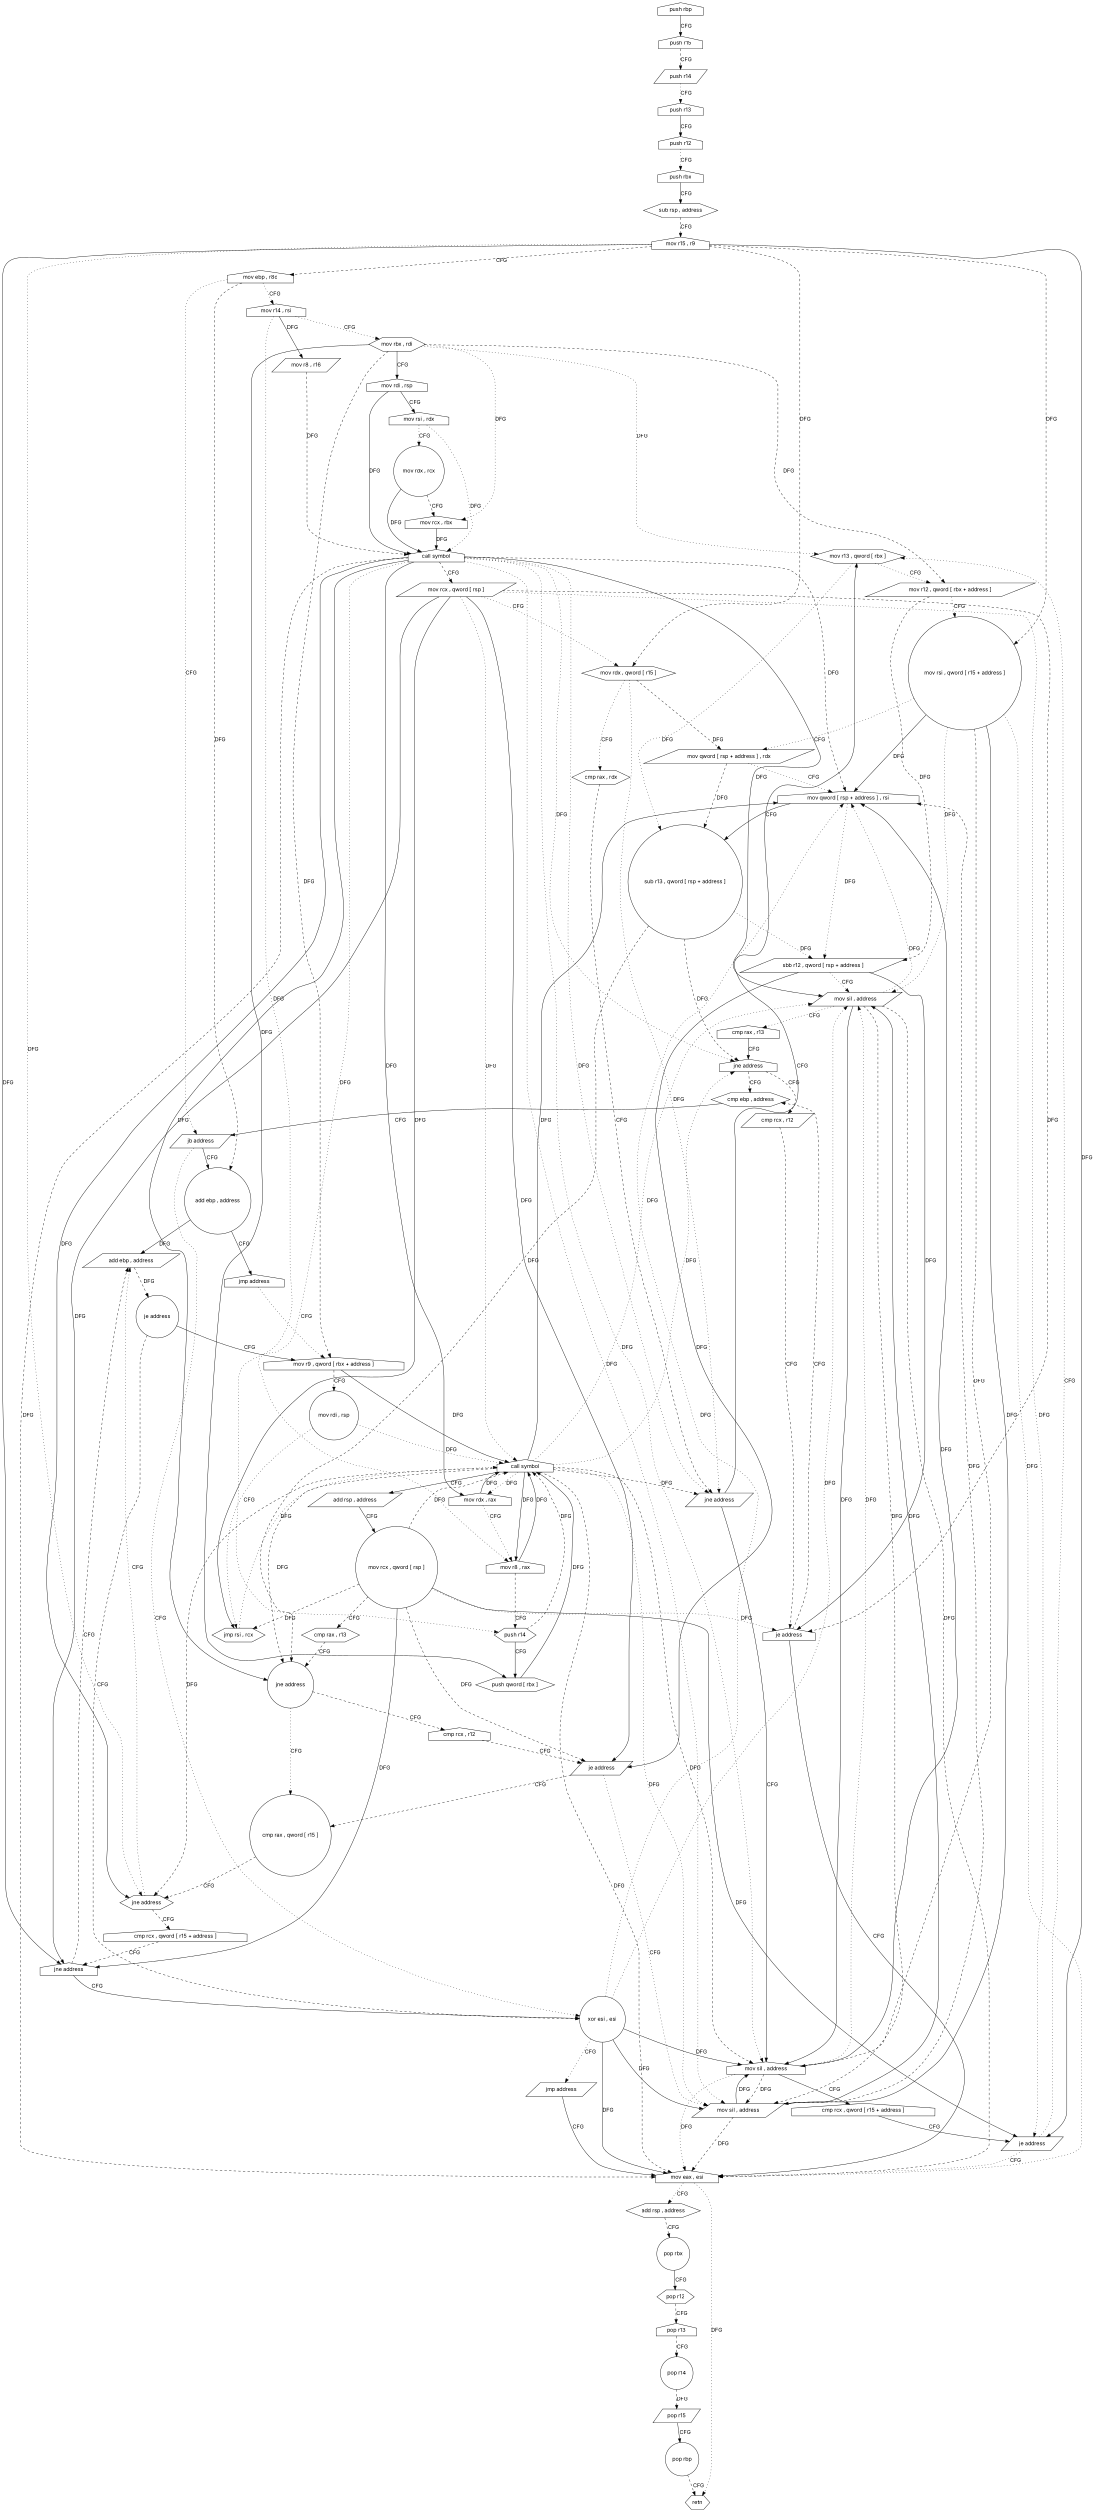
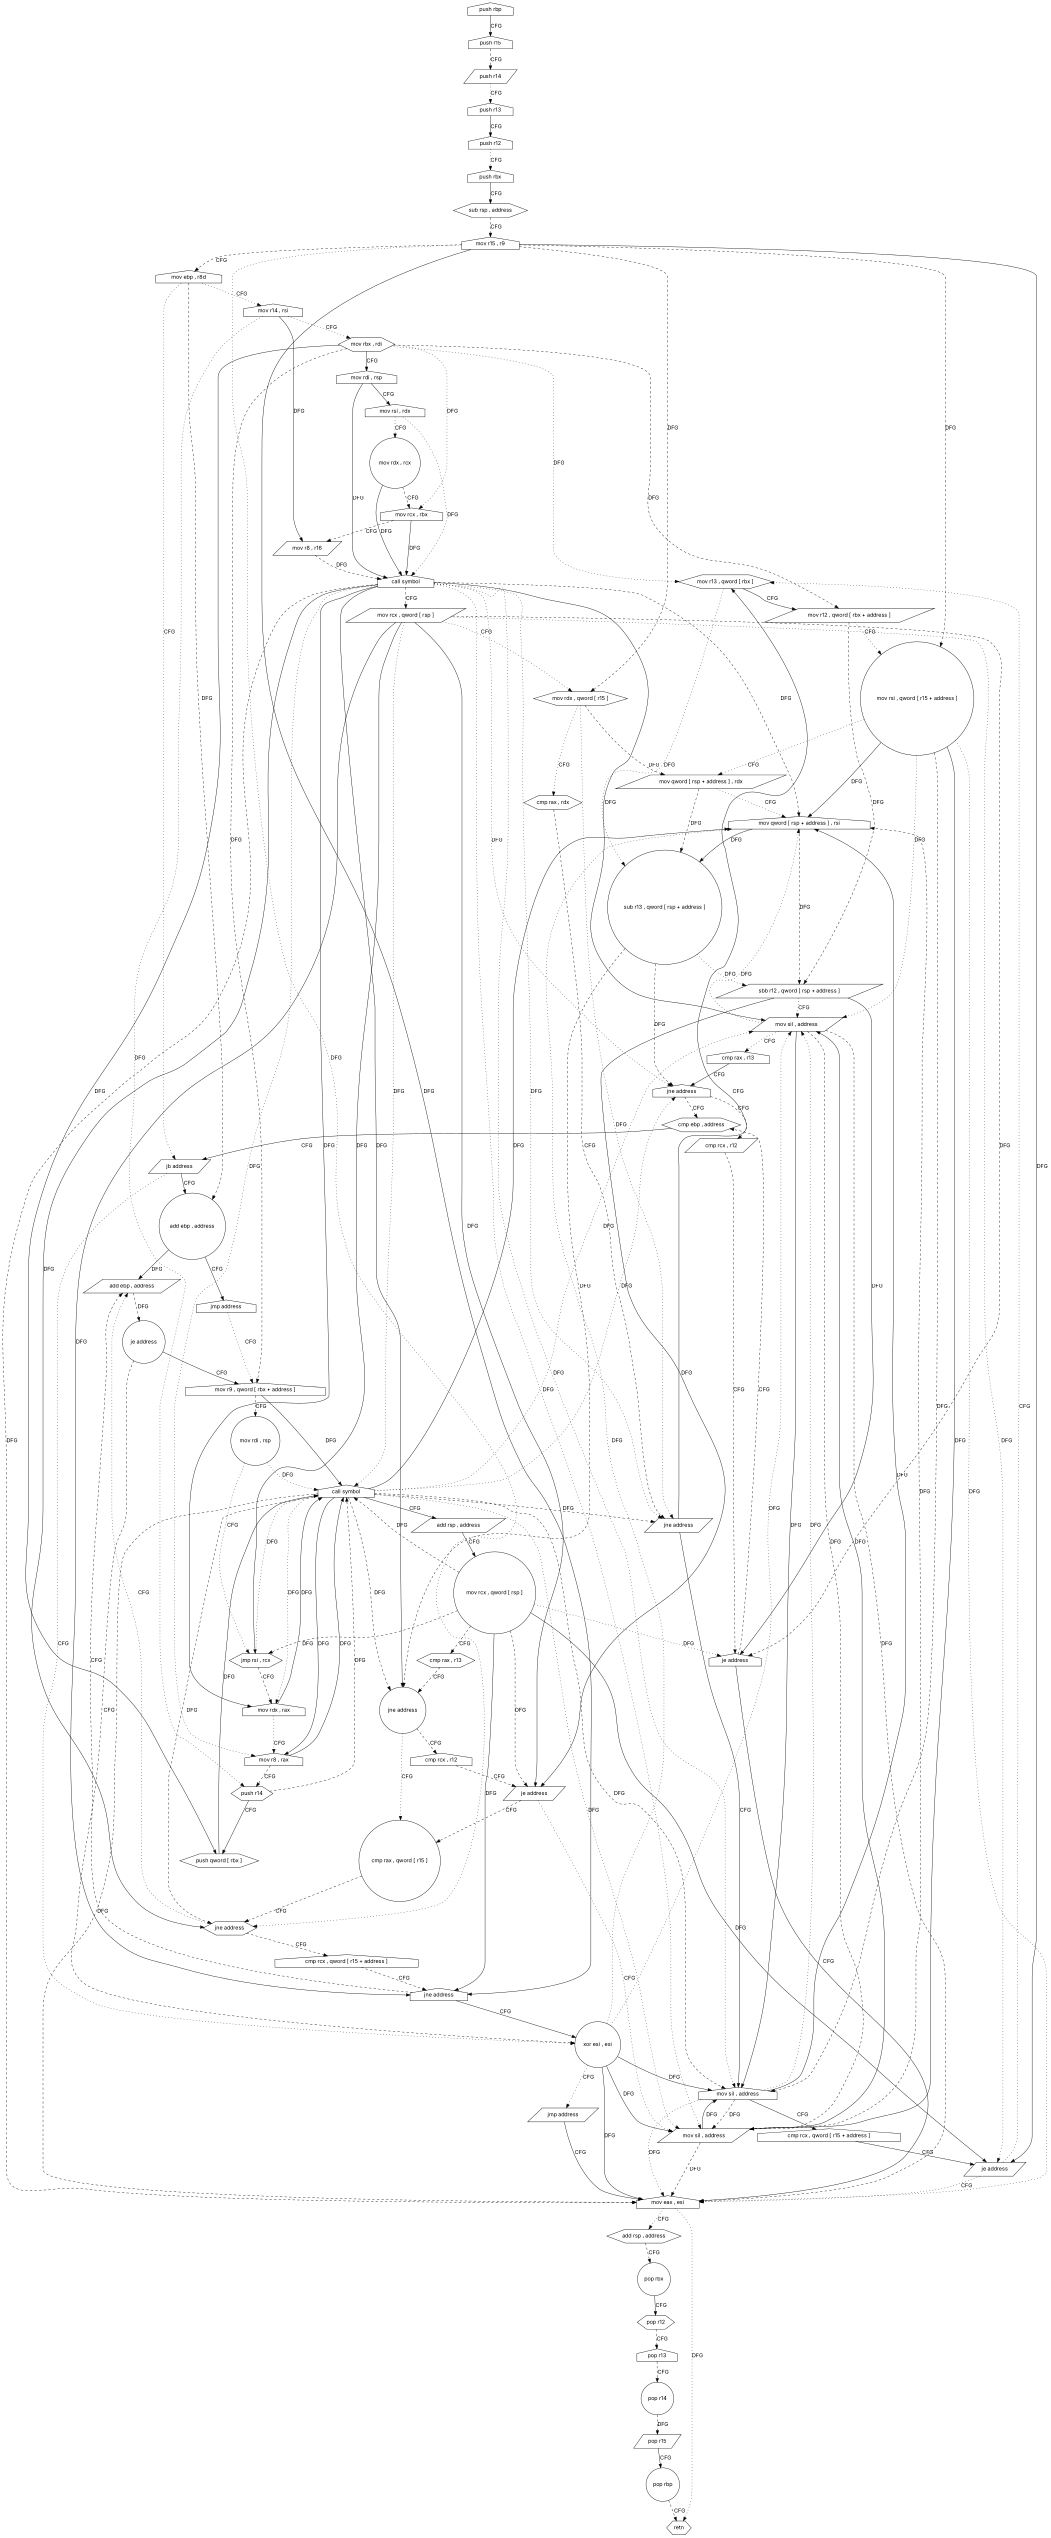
edge "mov rcx , rbx" -> "mov r8 , r16": added, label "CFG"
edge "mov r13 , qword [ rbx ]" -> "mov r12 , qword [ rbx + address ]": style dotted -> solid
edge "mov qword [ rsp + address ] , rsi" -> "sub r13 , qword [ rsp + address ]": label "CFG" -> "DFG"
edge "mov qword [ rsp + address ] , rsi" -> "sbb r12 , qword [ rsp + address ]": style dotted -> dashed
edge "jmp rsi , rcx" -> "mov rdx , rax": added, label "CFG"
